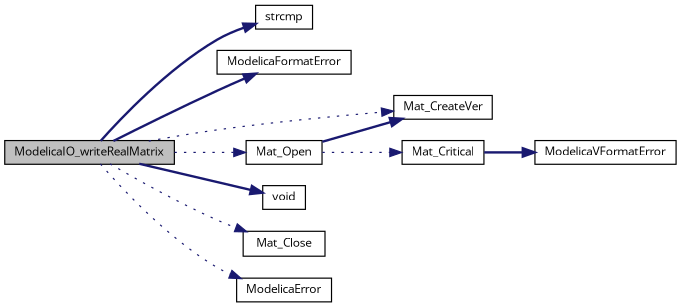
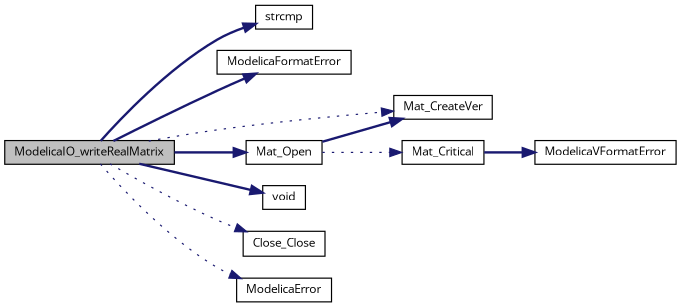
edge "ModelicaIO_writeRealMatrix" -> "Mat_Open": style dotted -> bold
node "Mat_Close": label "Mat_Close" -> "Close_Close"
